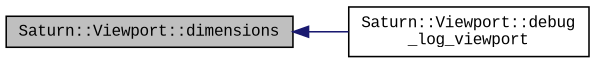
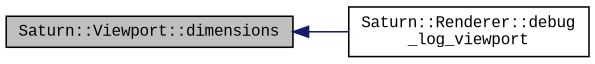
node "Saturn::Viewport::debug _log_viewport": label "Saturn::Viewport::debug _log_viewport" -> "Saturn::Renderer::debug _log_viewport"
